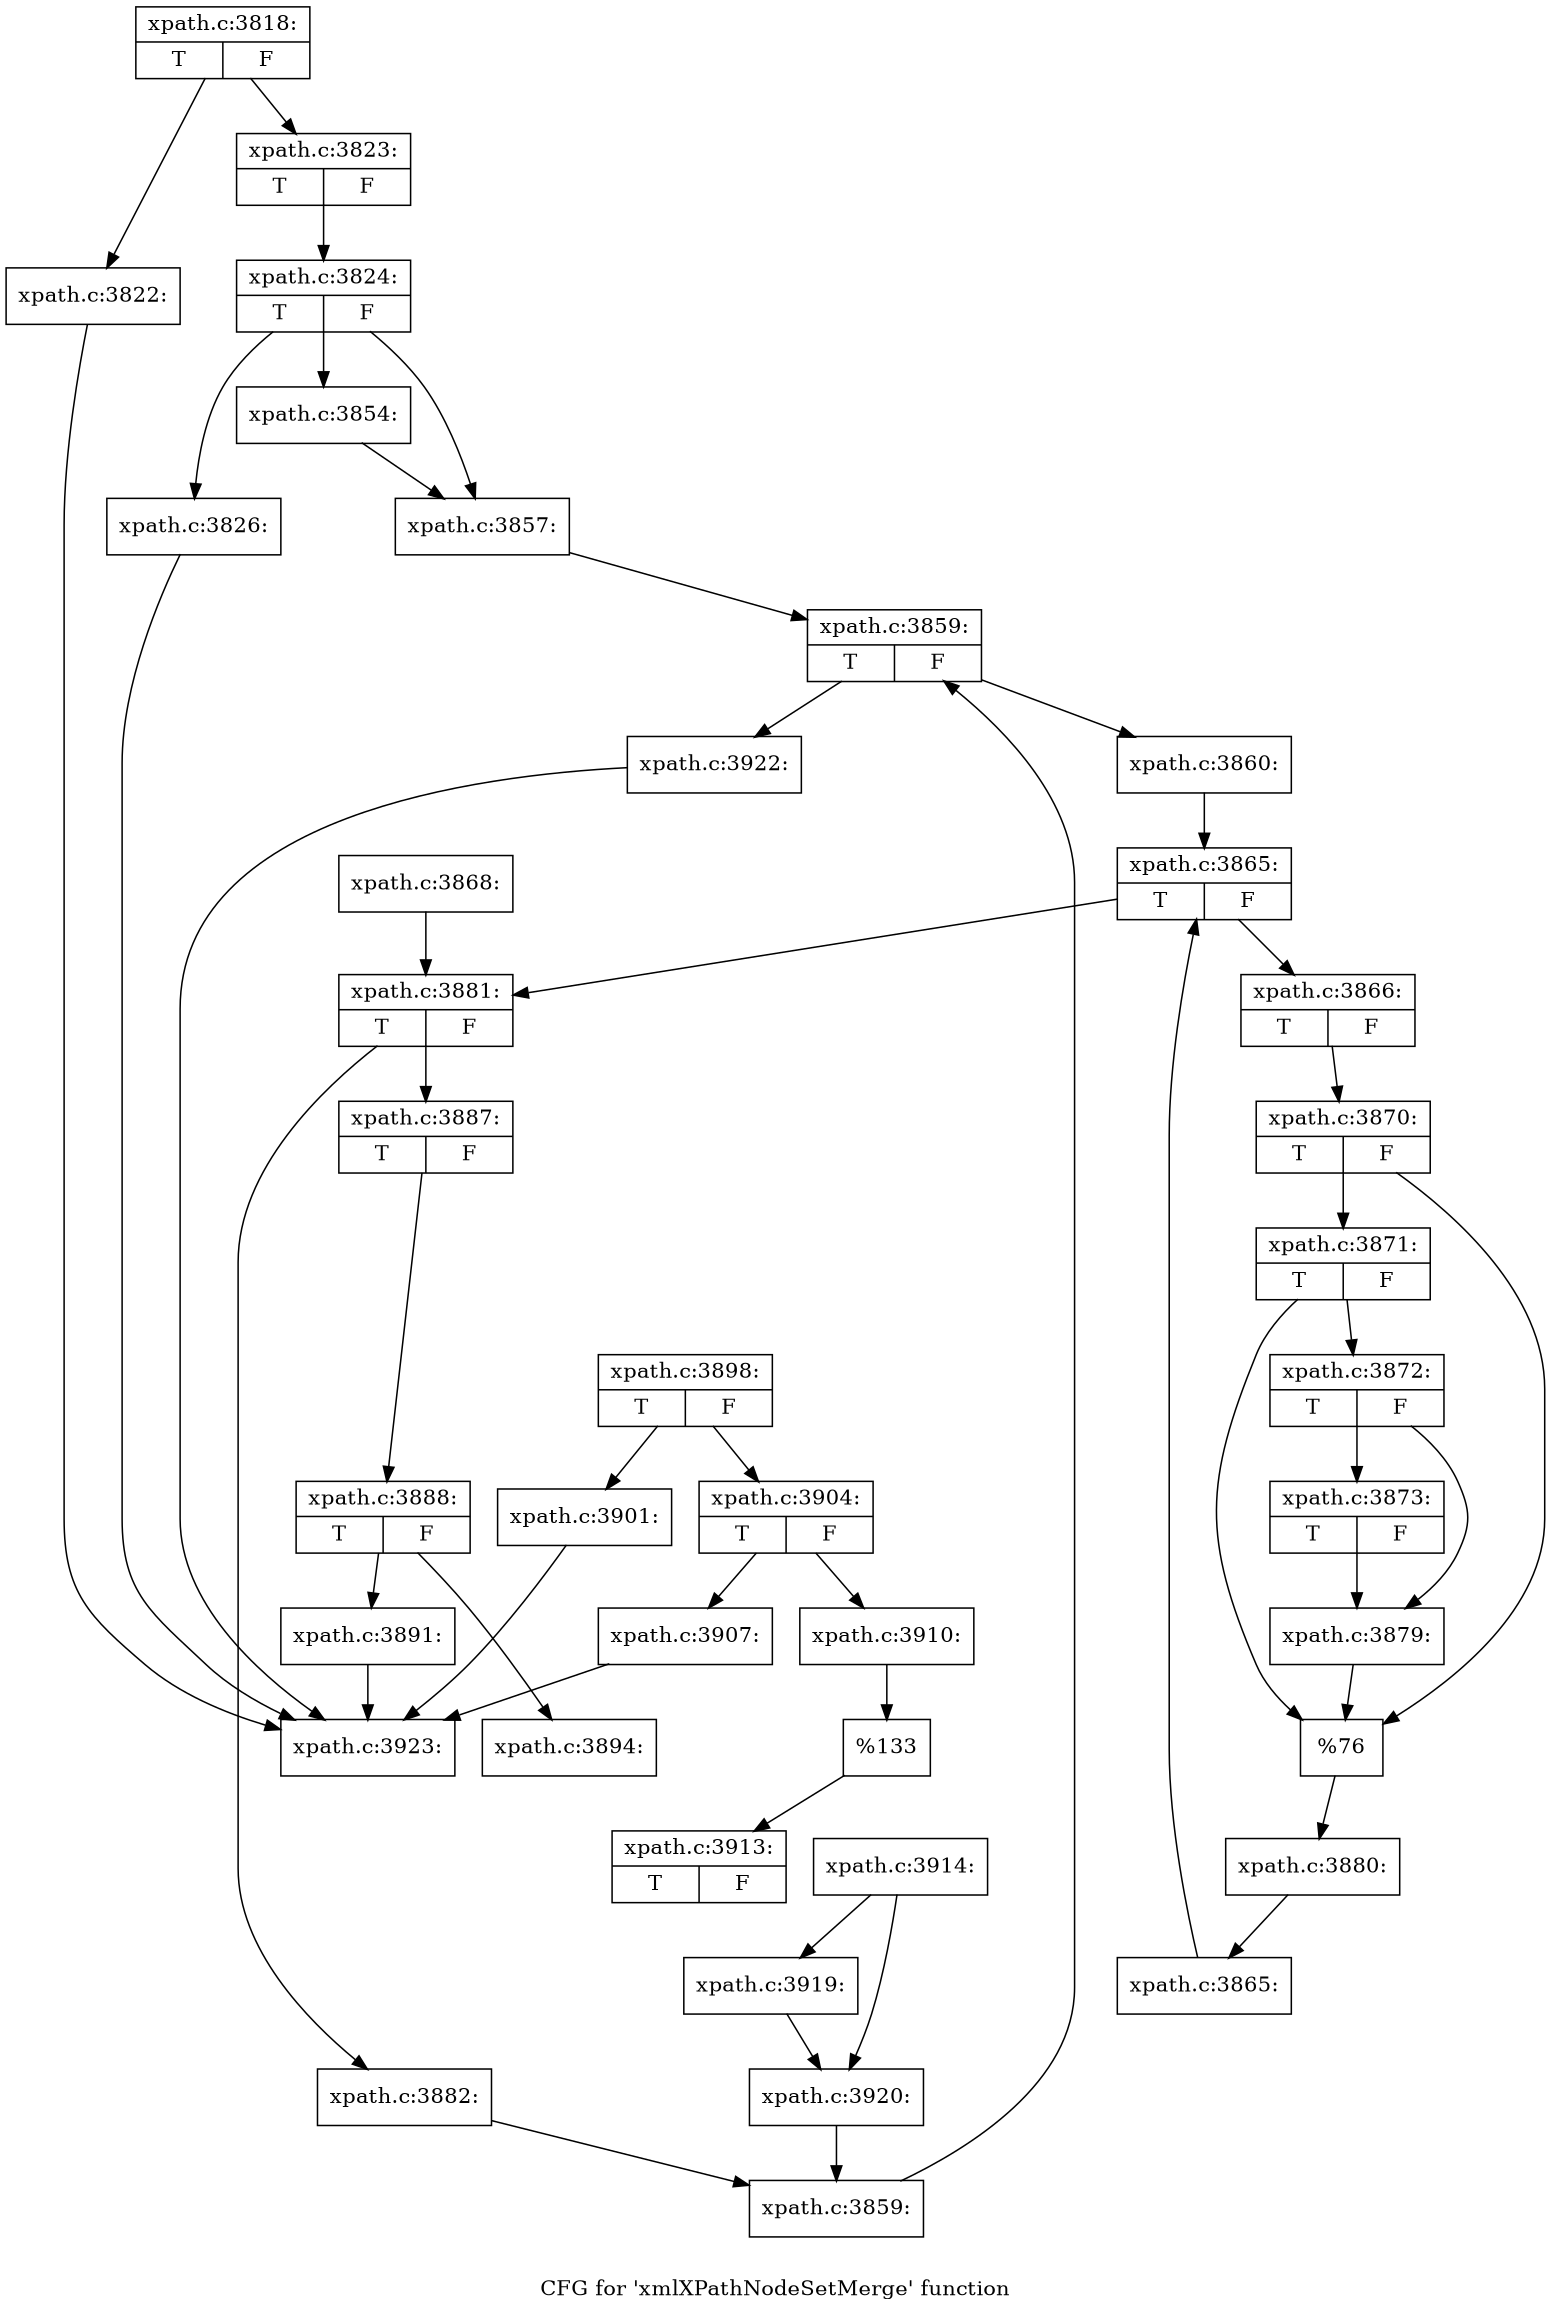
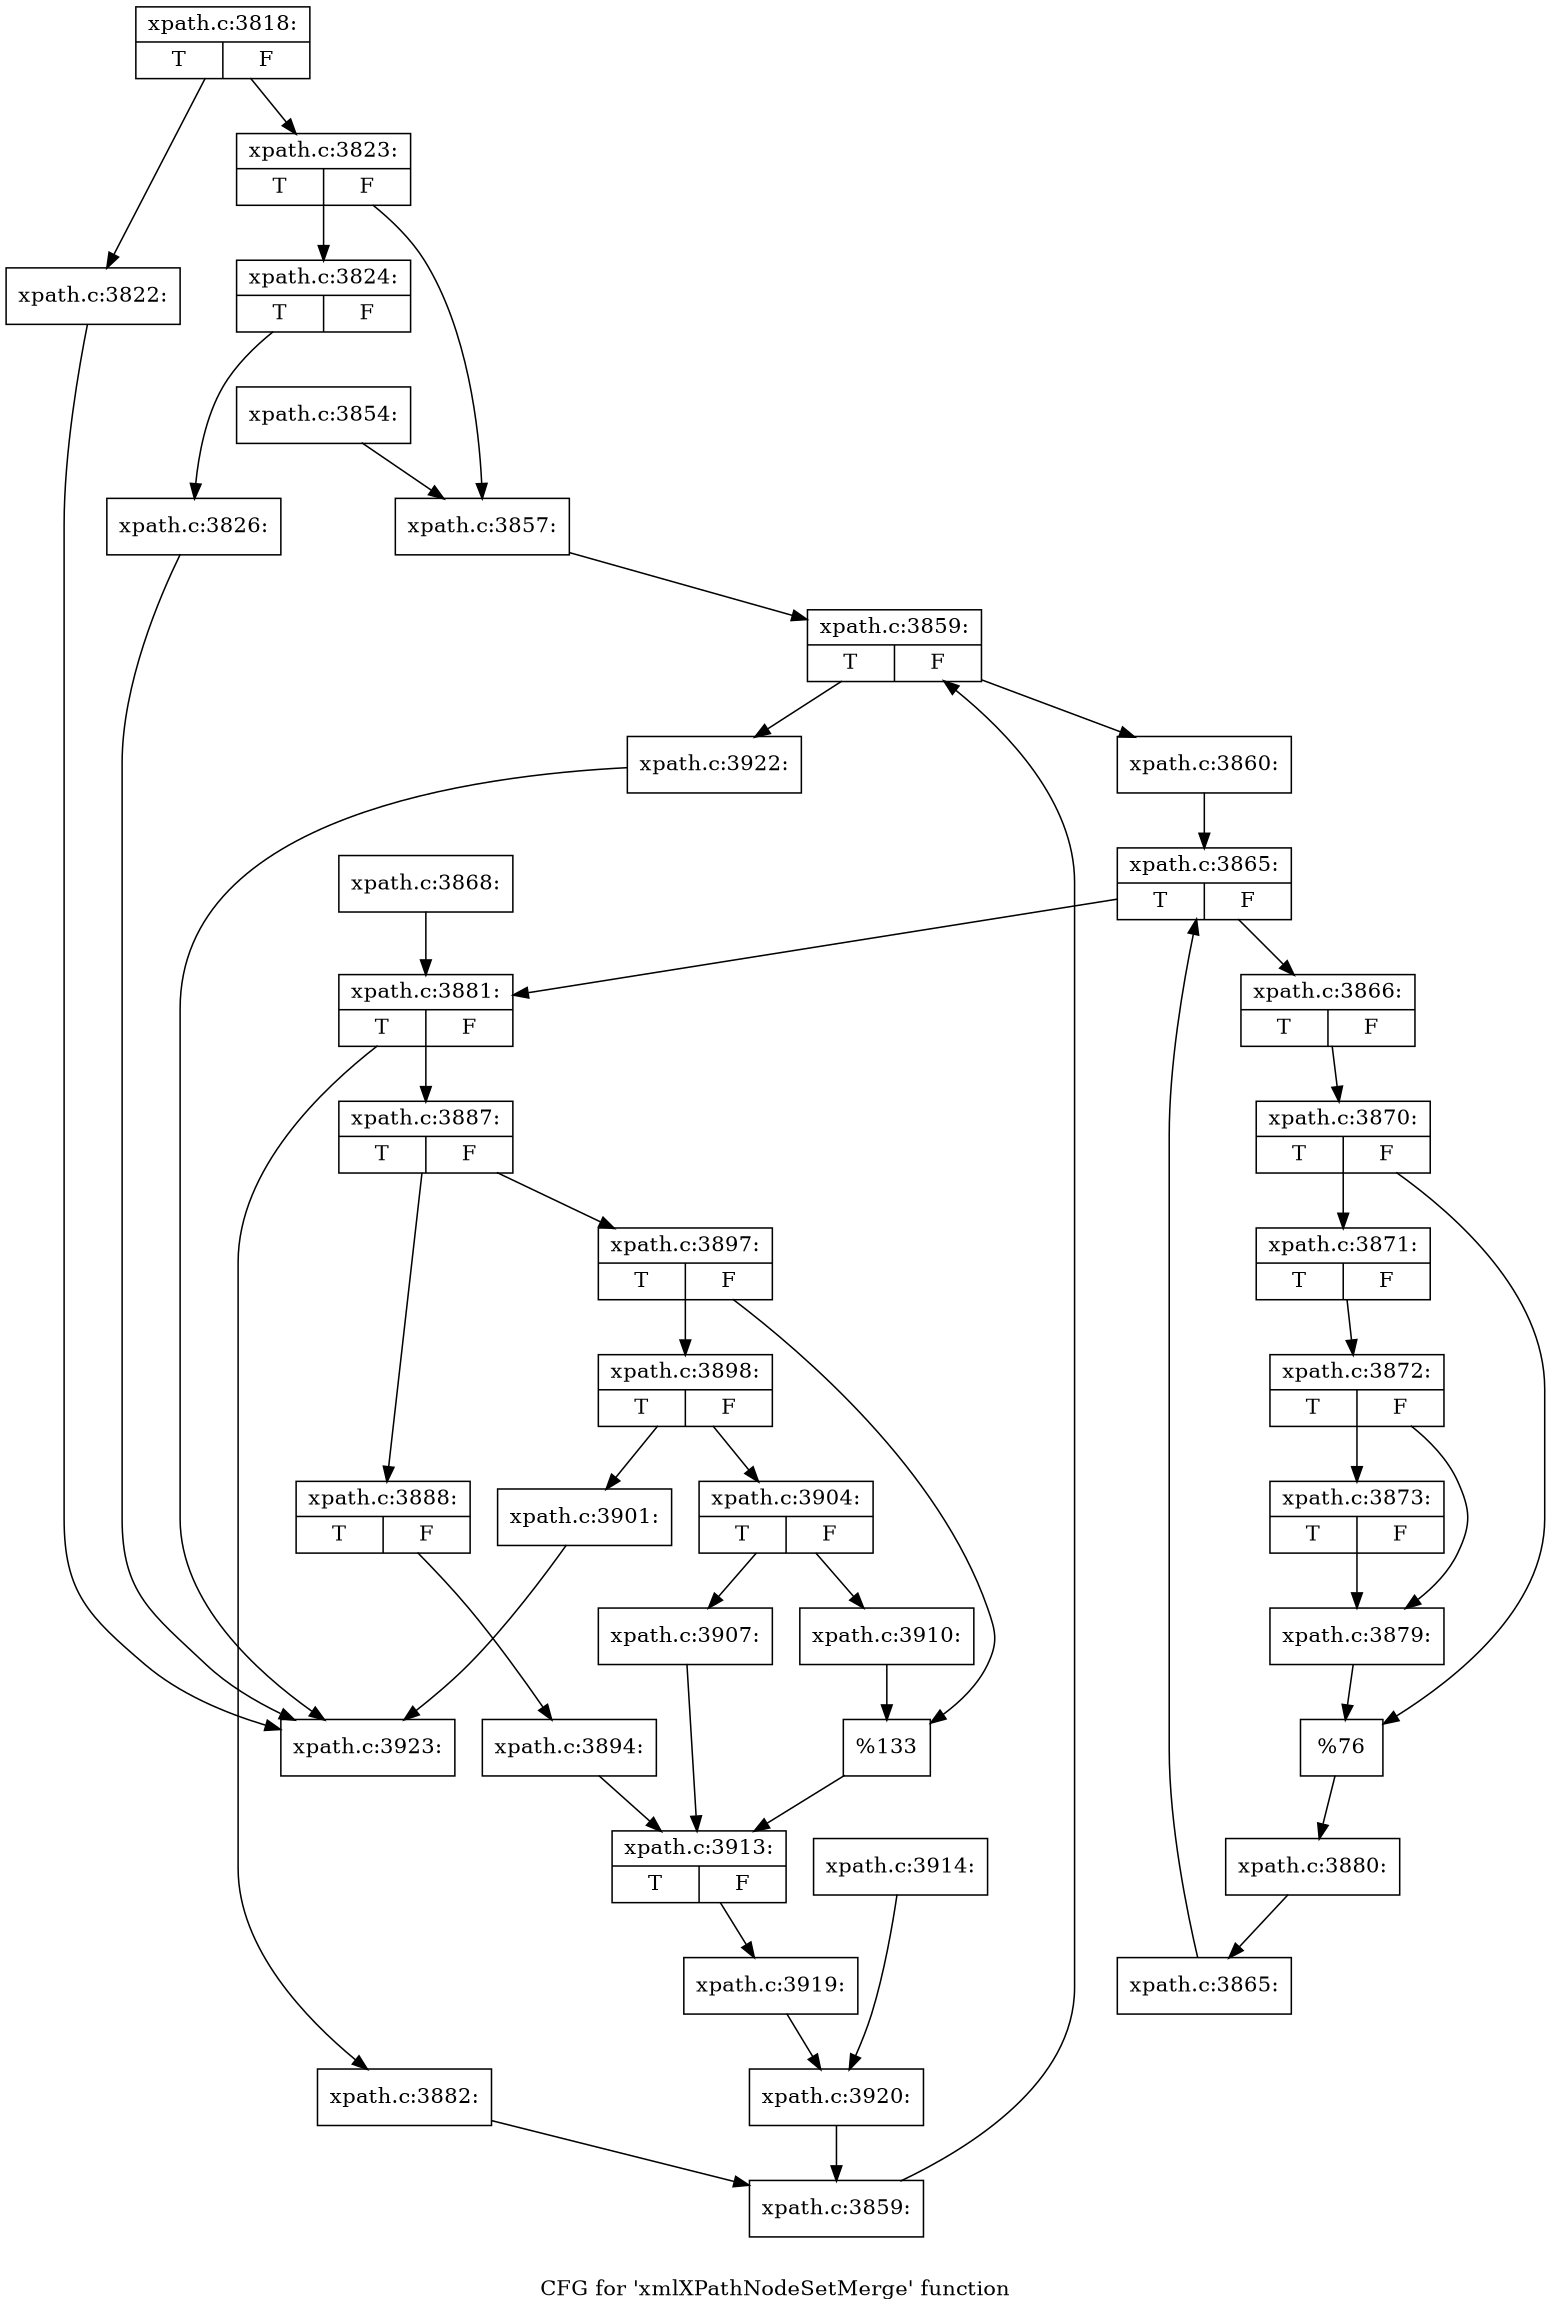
edge "xpath.c:3824:" -> "xpath.c:3854:": removed
edge "xpath.c:3824:" -> "xpath.c:3857:": now "xpath.c:3823:" -> "xpath.c:3857:"
node "xpath.c:3897:": added
edge "xpath.c:3871:" -> "%76": removed
node "xpath.c:3891:": removed
edge "xpath.c:3907:" -> "xpath.c:3923:": now "xpath.c:3907:" -> "xpath.c:3913:"
edge "xpath.c:3894:" -> "xpath.c:3913:": added
edge "xpath.c:3914:" -> "xpath.c:3919:": now "xpath.c:3913:" -> "xpath.c:3919:"
